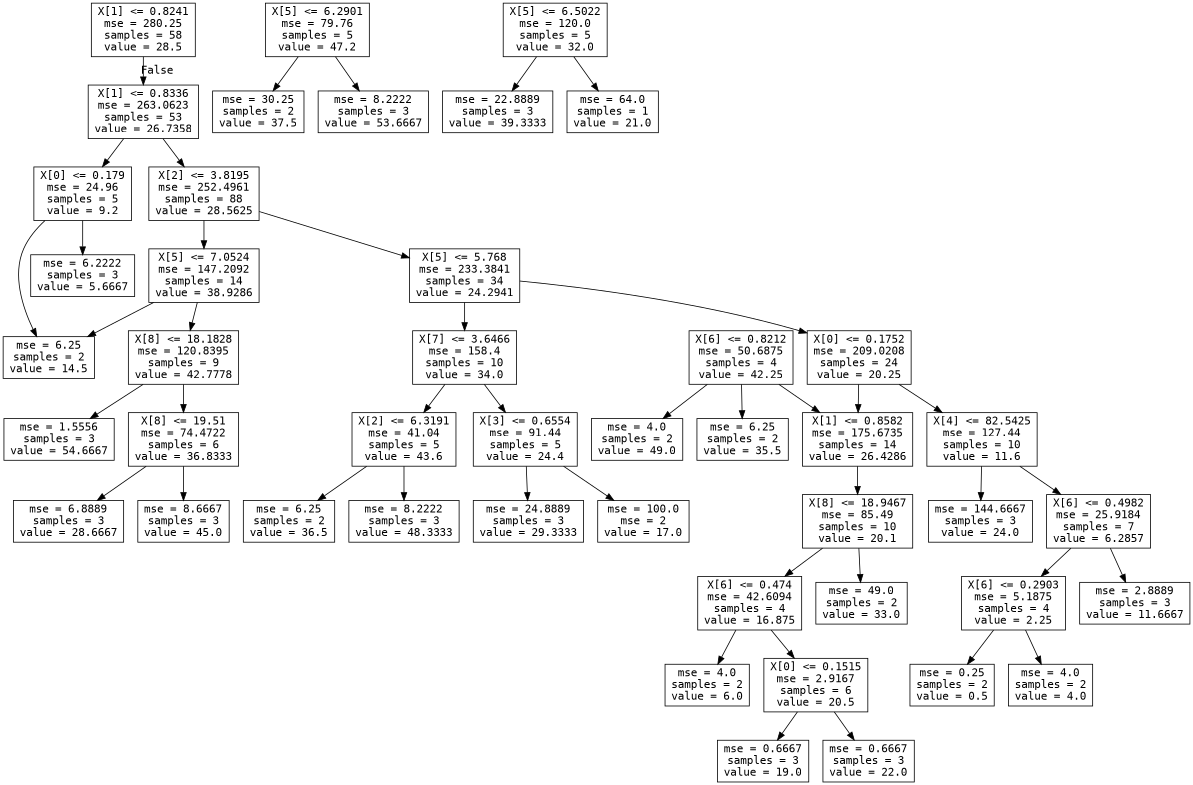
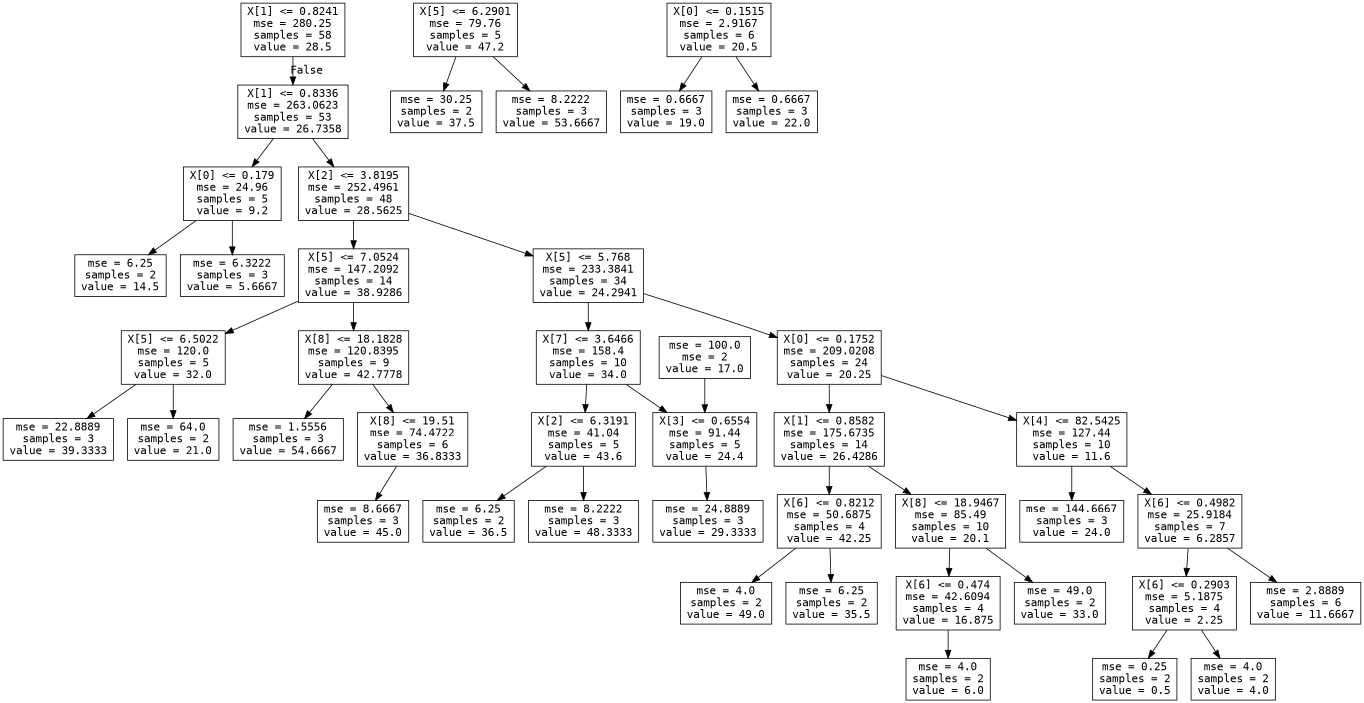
node "mse = 64.0 samples = 1 value = 21.0": label "mse = 64.0 samples = 1 value = 21.0" -> "mse = 64.0 samples = 2 value = 21.0"
node "X[2] <= 3.8195 mse = 252.4961 samples = 88 value = 28.5625": label "X[2] <= 3.8195 mse = 252.4961 samples = 88 value = 28.5625" -> "X[2] <= 3.8195 mse = 252.4961 samples = 48 value = 28.5625"
node "mse = 6.2222 samples = 3 value = 5.6667": label "mse = 6.2222 samples = 3 value = 5.6667" -> "mse = 6.3222 samples = 3 value = 5.6667"
edge "X[5] <= 7.0524 mse = 147.2092 samples = 14 value = 38.9286" -> "mse = 6.25 samples = 2 value = 14.5": now "X[5] <= 7.0524 mse = 147.2092 samples = 14 value = 38.9286" -> "X[5] <= 6.5022 mse = 120.0 samples = 5 value = 32.0"
edge "X[6] <= 0.8212 mse = 50.6875 samples = 4 value = 42.25" -> "X[1] <= 0.8582 mse = 175.6735 samples = 14 value = 26.4286": reversed
edge "X[3] <= 0.6554 mse = 91.44 samples = 5 value = 24.4" -> "mse = 100.0 mse = 2 value = 17.0": reversed
node "mse = 6.8889 samples = 3 value = 28.6667": removed
node "mse = 2.8889 samples = 3 value = 11.6667": label "mse = 2.8889 samples = 3 value = 11.6667" -> "mse = 2.8889 samples = 6 value = 11.6667"
edge "X[6] <= 0.474 mse = 42.6094 samples = 4 value = 16.875" -> "X[0] <= 0.1515 mse = 2.9167 samples = 6 value = 20.5": removed
